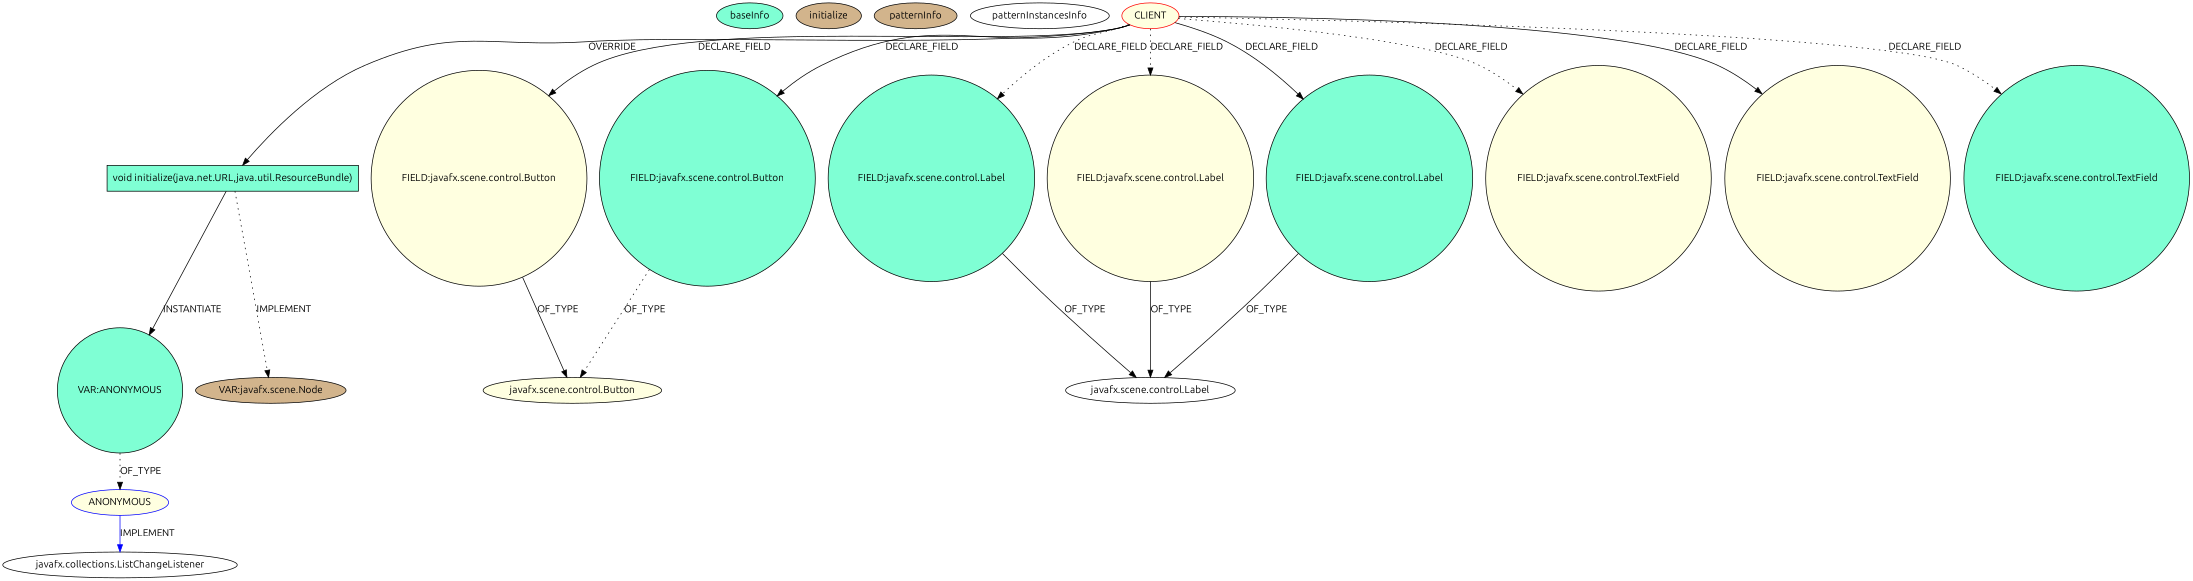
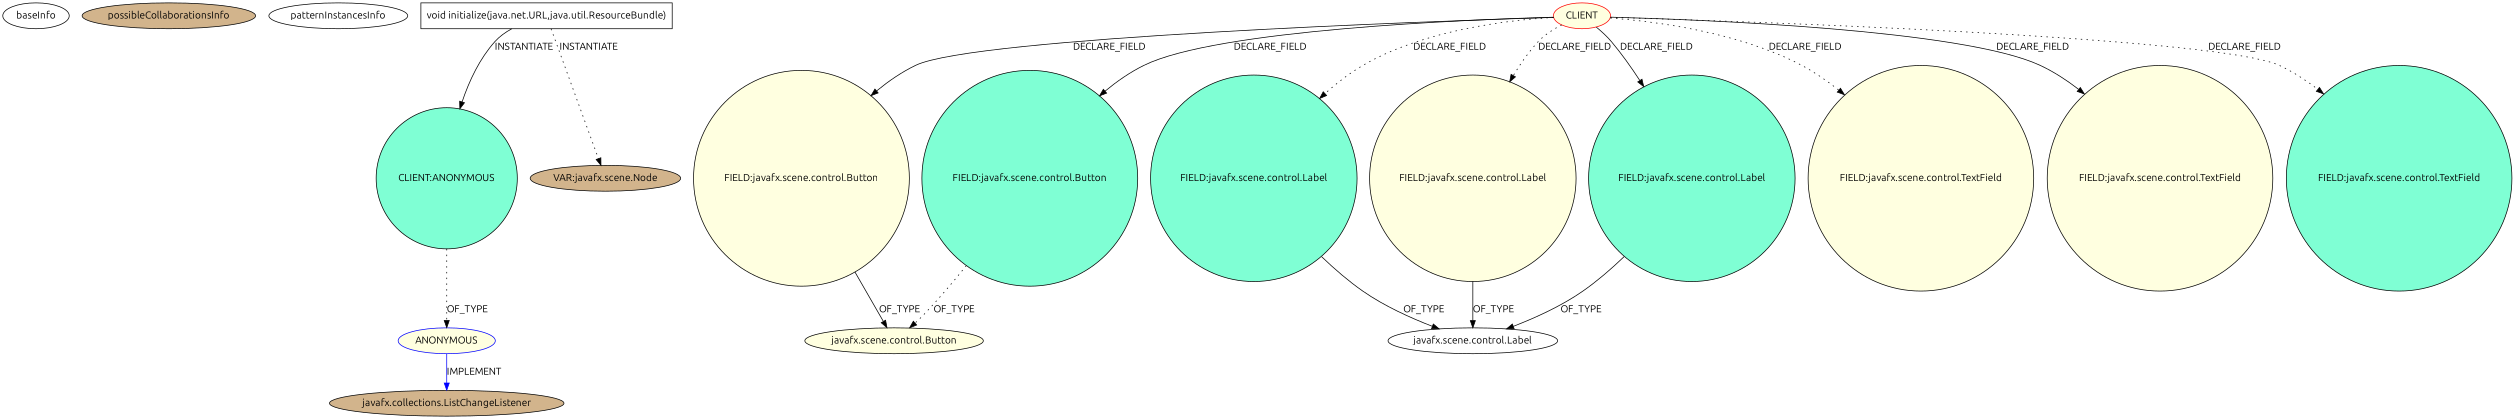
node "baseInfo": fillcolor aquamarine -> white
node "initialize": label "initialize" -> "possibleCollaborationsInfo"
node "patternInfo": removed
edge "CLIENT" -> "void initialize(java.net.URL,java.util.ResourceBundle)": removed, label "OVERRIDE"
node "void initialize(java.net.URL,java.util.ResourceBundle)": fillcolor aquamarine -> white
edge "void initialize(java.net.URL,java.util.ResourceBundle)" -> "VAR:javafx.scene.Node": label "IMPLEMENT" -> "INSTANTIATE"
node "VAR:ANONYMOUS": label "VAR:ANONYMOUS" -> "CLIENT:ANONYMOUS"
node "javafx.collections.ListChangeListener": fillcolor white -> tan
